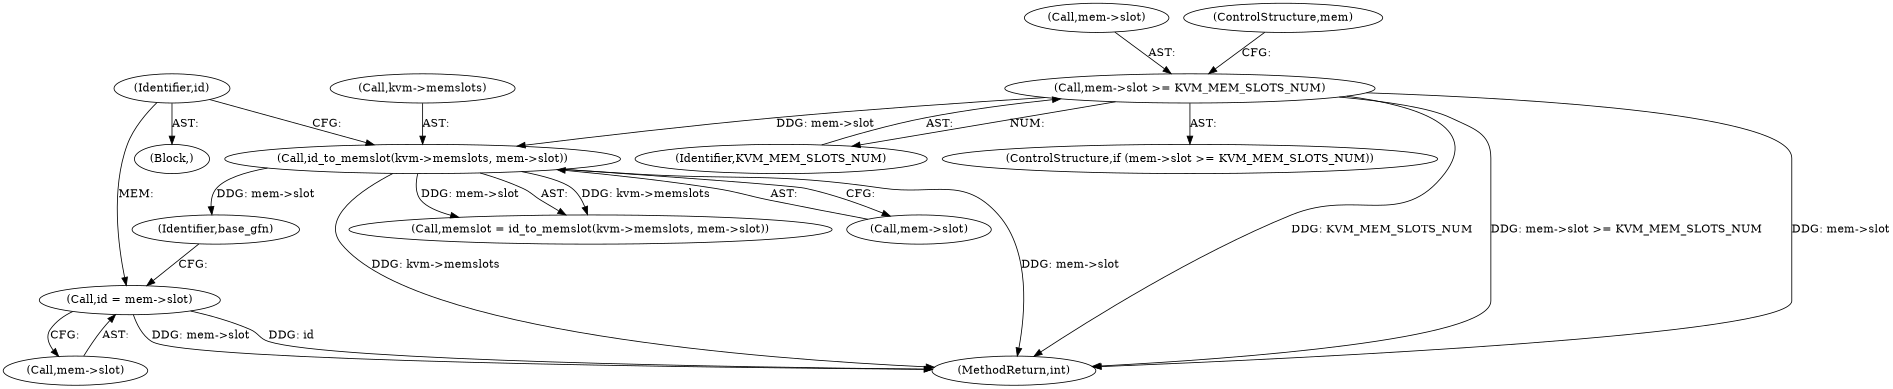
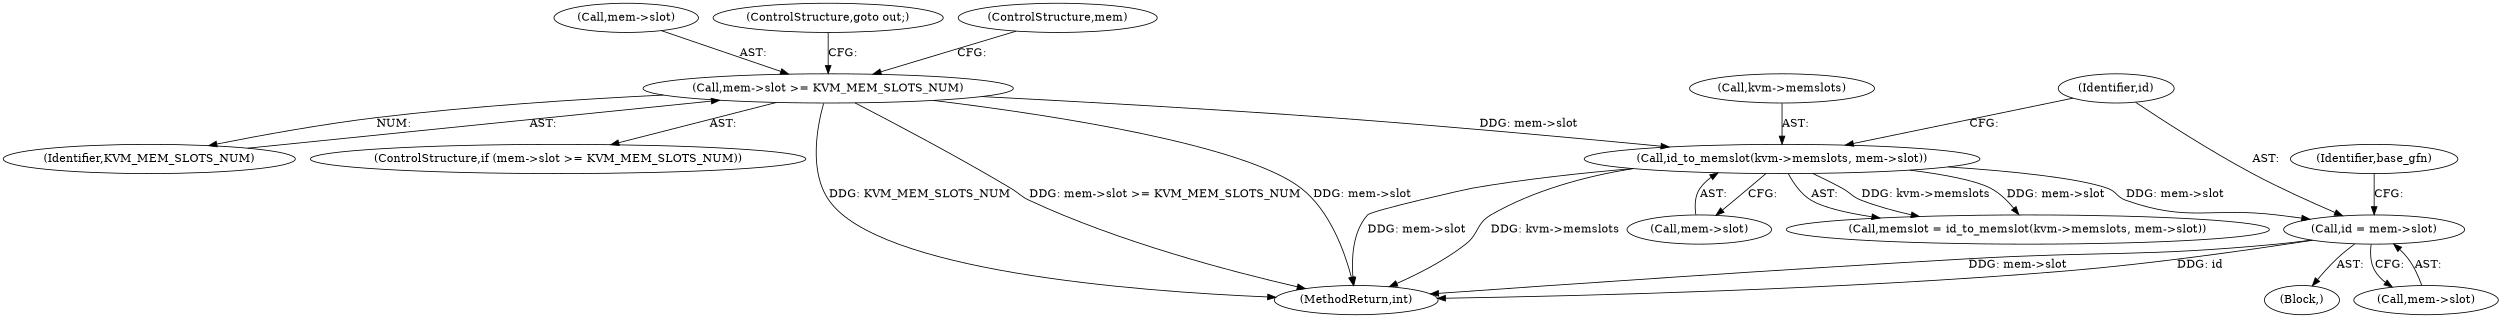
node "(ControlStructure,goto out;)": added
edge "(Identifier,id)" -> "(Block,)": now "(Call,id = mem->slot)" -> "(Block,)"
edge "(Call,id_to_memslot(kvm->memslots, mem->slot))" -> "(Identifier,base_gfn)": now "(Call,id_to_memslot(kvm->memslots, mem->slot))" -> "(Call,id = mem->slot)"
edge "(Identifier,id)" -> "(Call,id = mem->slot)": label "MEM: " -> "AST: "
